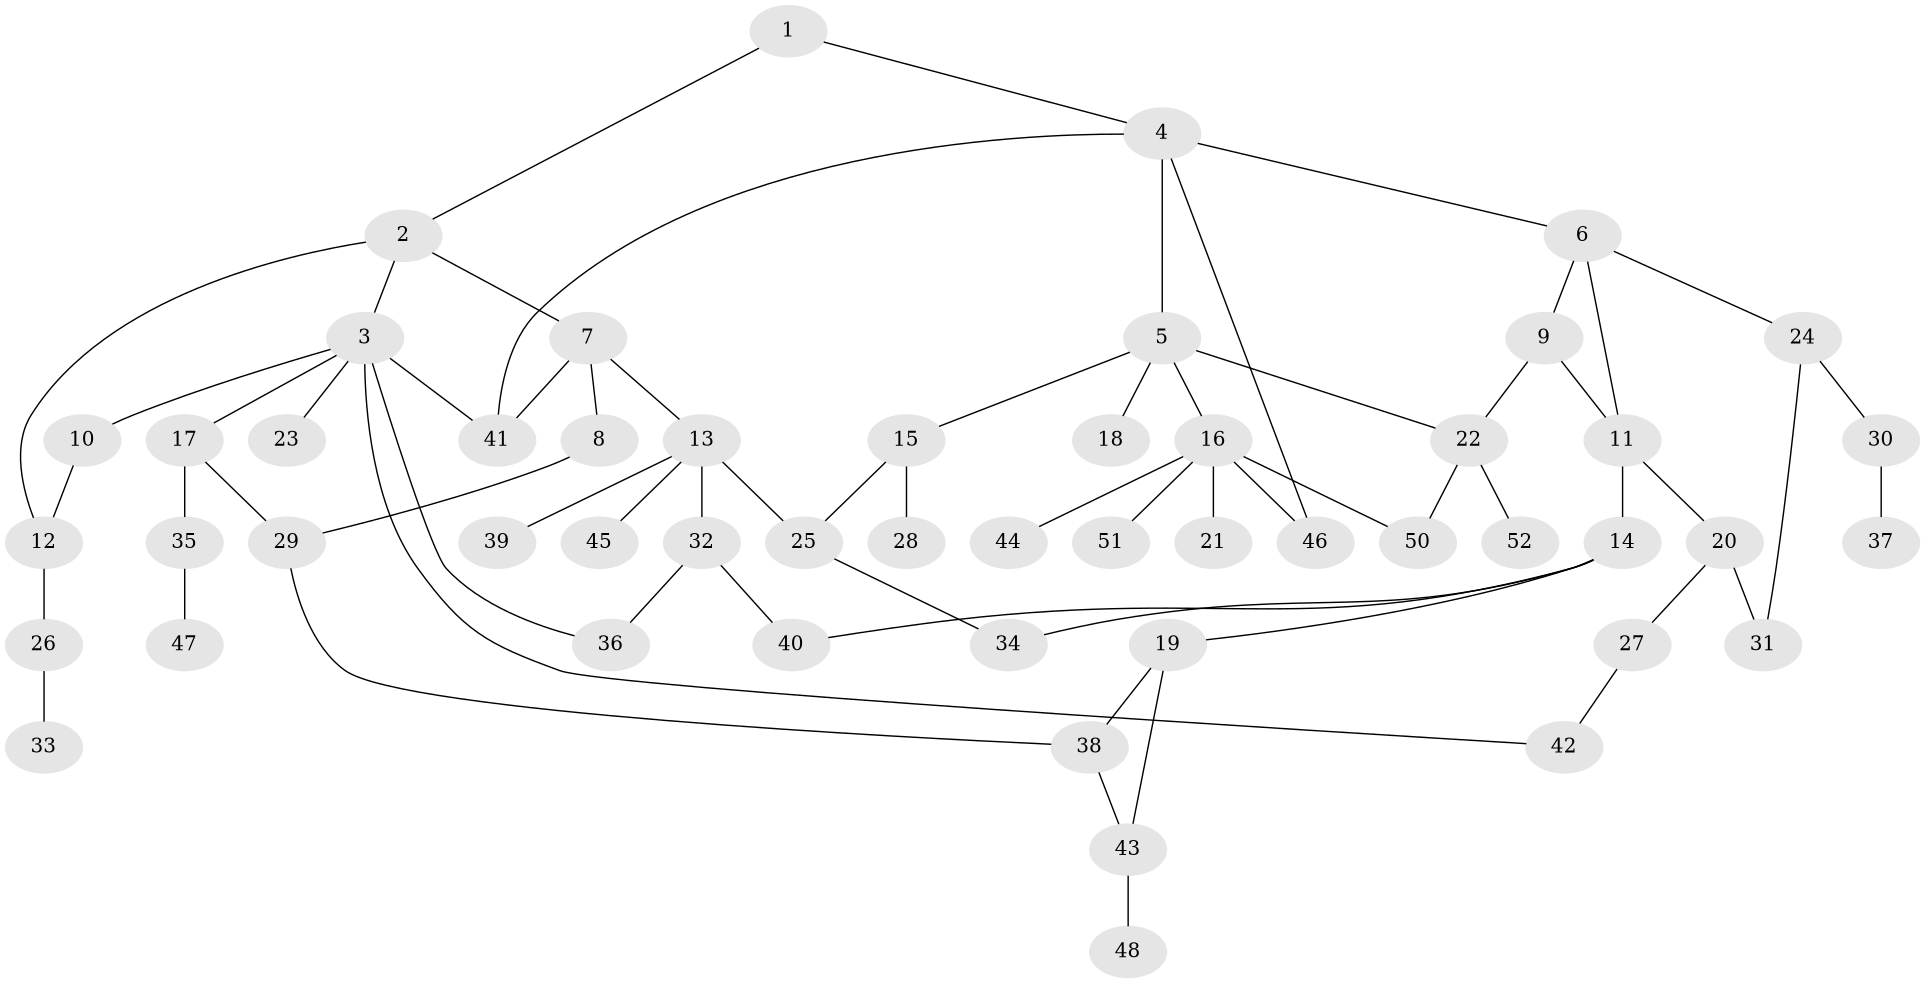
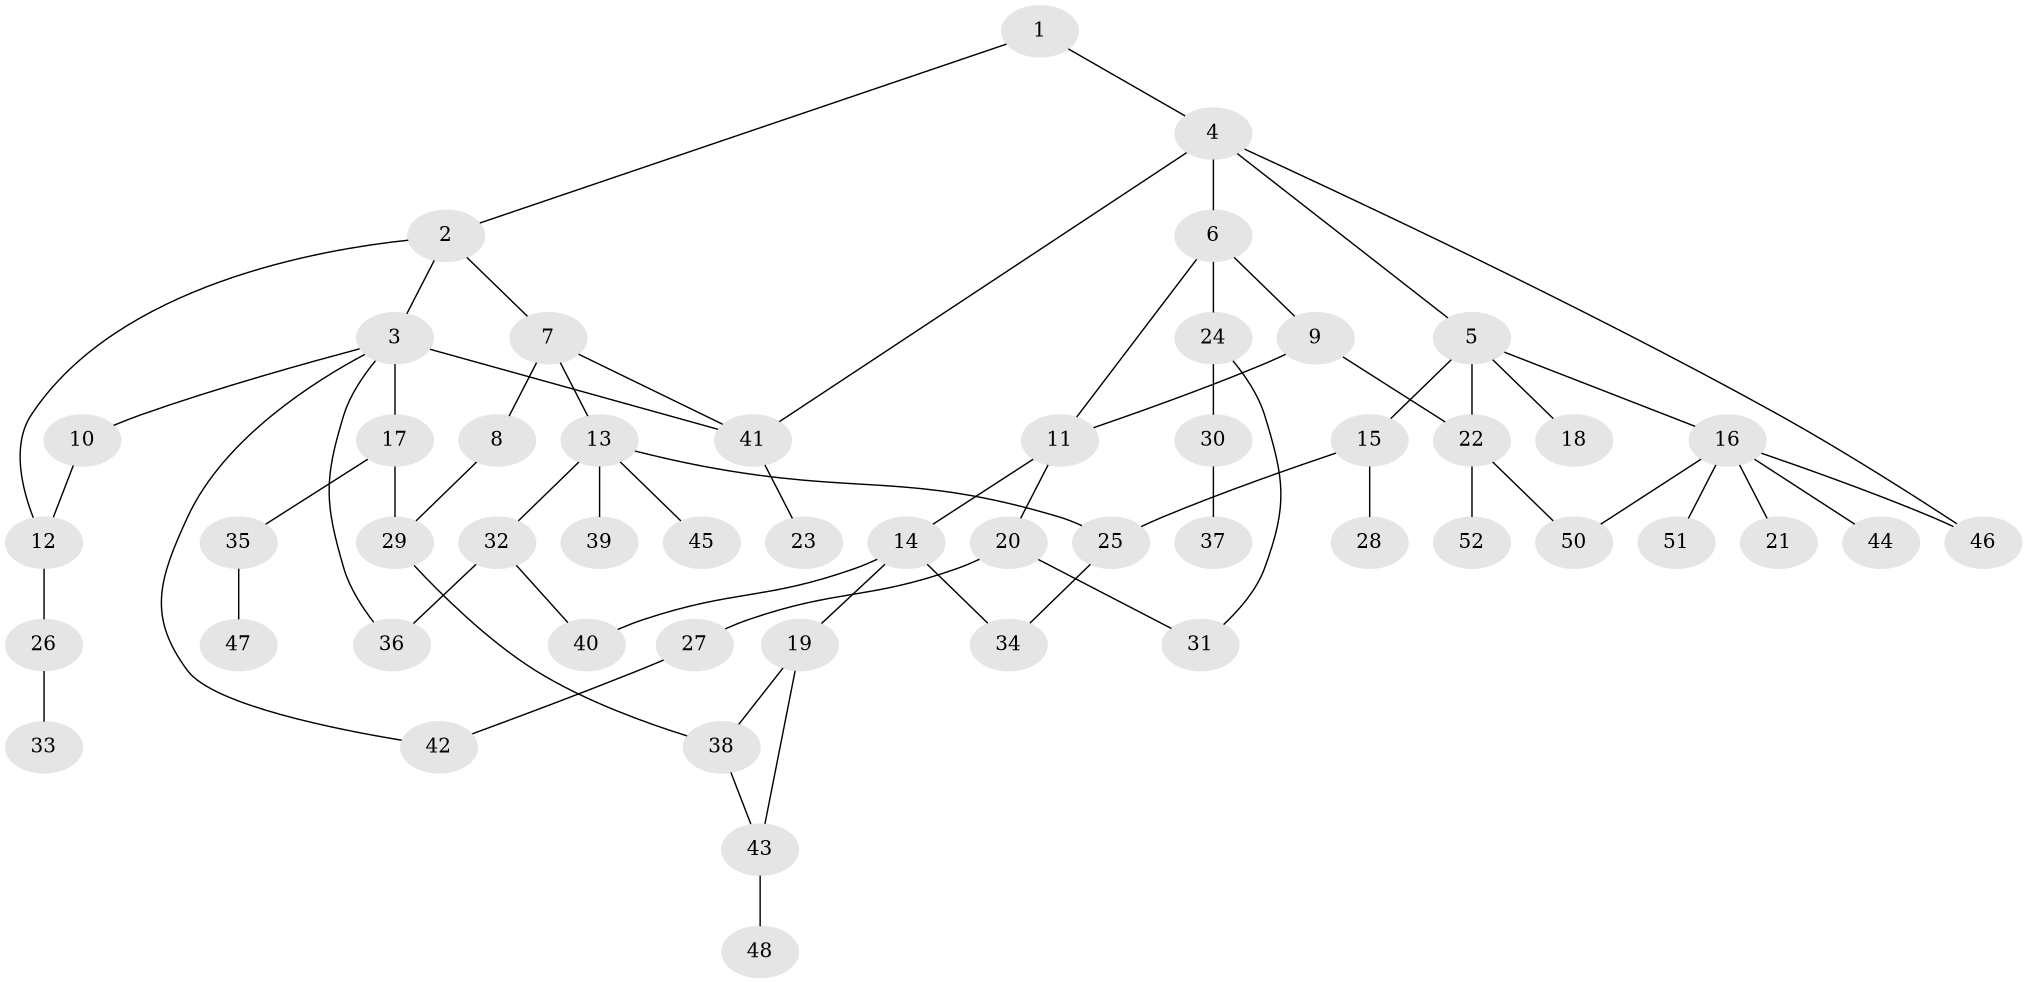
edge "3" -- "23": now "41" -- "23"
